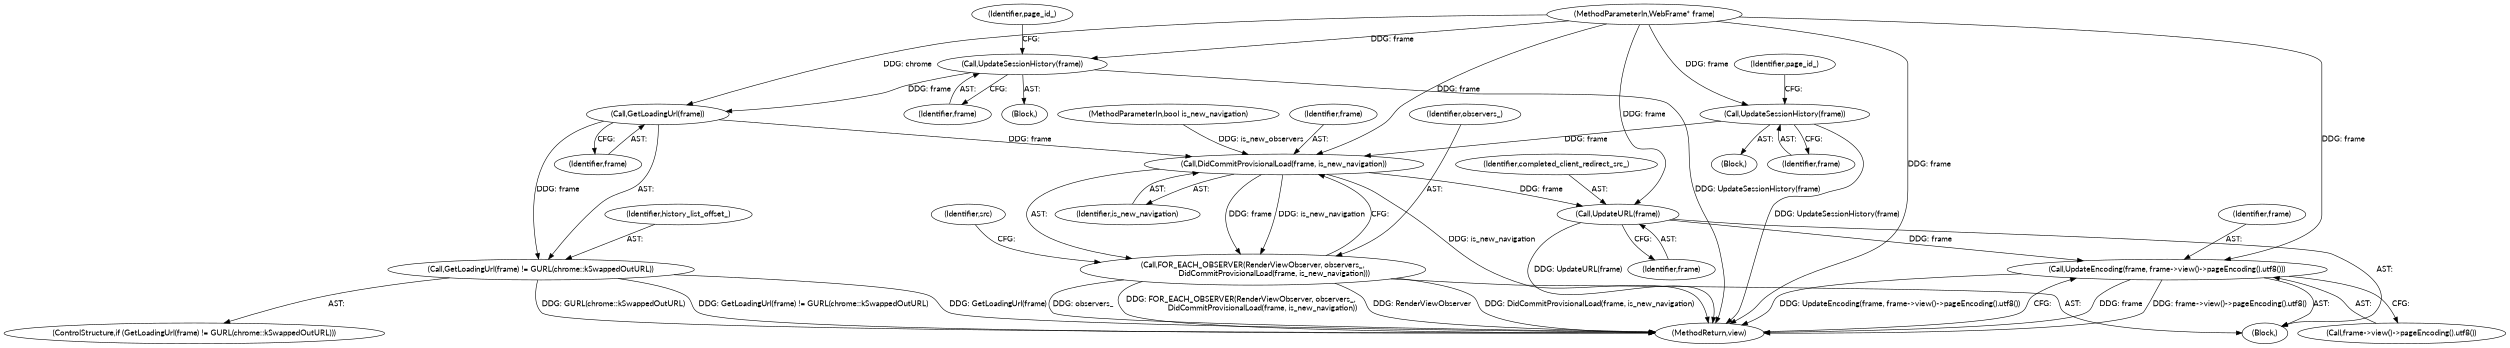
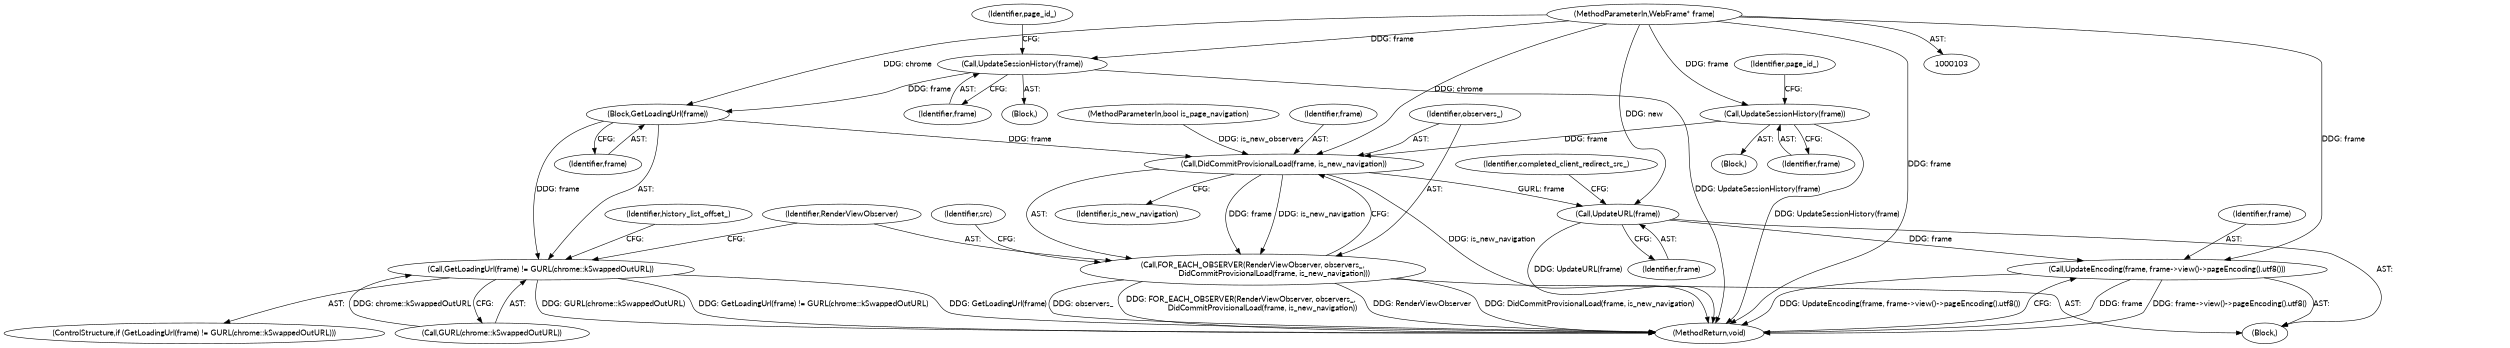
node "1000103": added
edge "(MethodParameterIn,WebFrame* frame)" -> "(Call,DidCommitProvisionalLoad(frame, is_new_navigation))": label "DDG: frame" -> "DDG: chrome"
node "(Call,GetLoadingUrl(frame))": label "(Call,GetLoadingUrl(frame))" -> "(Block,GetLoadingUrl(frame))"
node "(MethodParameterIn,bool is_new_navigation)": label "(MethodParameterIn,bool is_new_navigation)" -> "(MethodParameterIn,bool is_page_navigation)"
edge "(MethodParameterIn,WebFrame* frame)" -> "(Call,UpdateURL(frame))": label "DDG: frame" -> "DDG: new"
edge "(Identifier,is_new_navigation)" -> "(Call,DidCommitProvisionalLoad(frame, is_new_navigation))": now "(Identifier,observers_)" -> "(Call,DidCommitProvisionalLoad(frame, is_new_navigation))"
edge "(Call,DidCommitProvisionalLoad(frame, is_new_navigation))" -> "(Identifier,is_new_navigation)": label "AST: " -> "CFG: "
edge "(Call,DidCommitProvisionalLoad(frame, is_new_navigation))" -> "(Call,UpdateURL(frame))": label "DDG: frame" -> "GURL: frame"
edge "(Identifier,completed_client_redirect_src_)" -> "(Call,UpdateURL(frame))": label "AST: " -> "CFG: "
node "(Identifier,RenderViewObserver)": added
edge "(Identifier,history_list_offset_)" -> "(Call,GetLoadingUrl(frame) != GURL(chrome::kSwappedOutURL))": label "AST: " -> "CFG: "
node "(Call,GURL(chrome::kSwappedOutURL))": added
node "(MethodReturn,view)": label "(MethodReturn,view)" -> "(MethodReturn,void)"
node "(Call,frame->view()->pageEncoding().utf8())": removed
